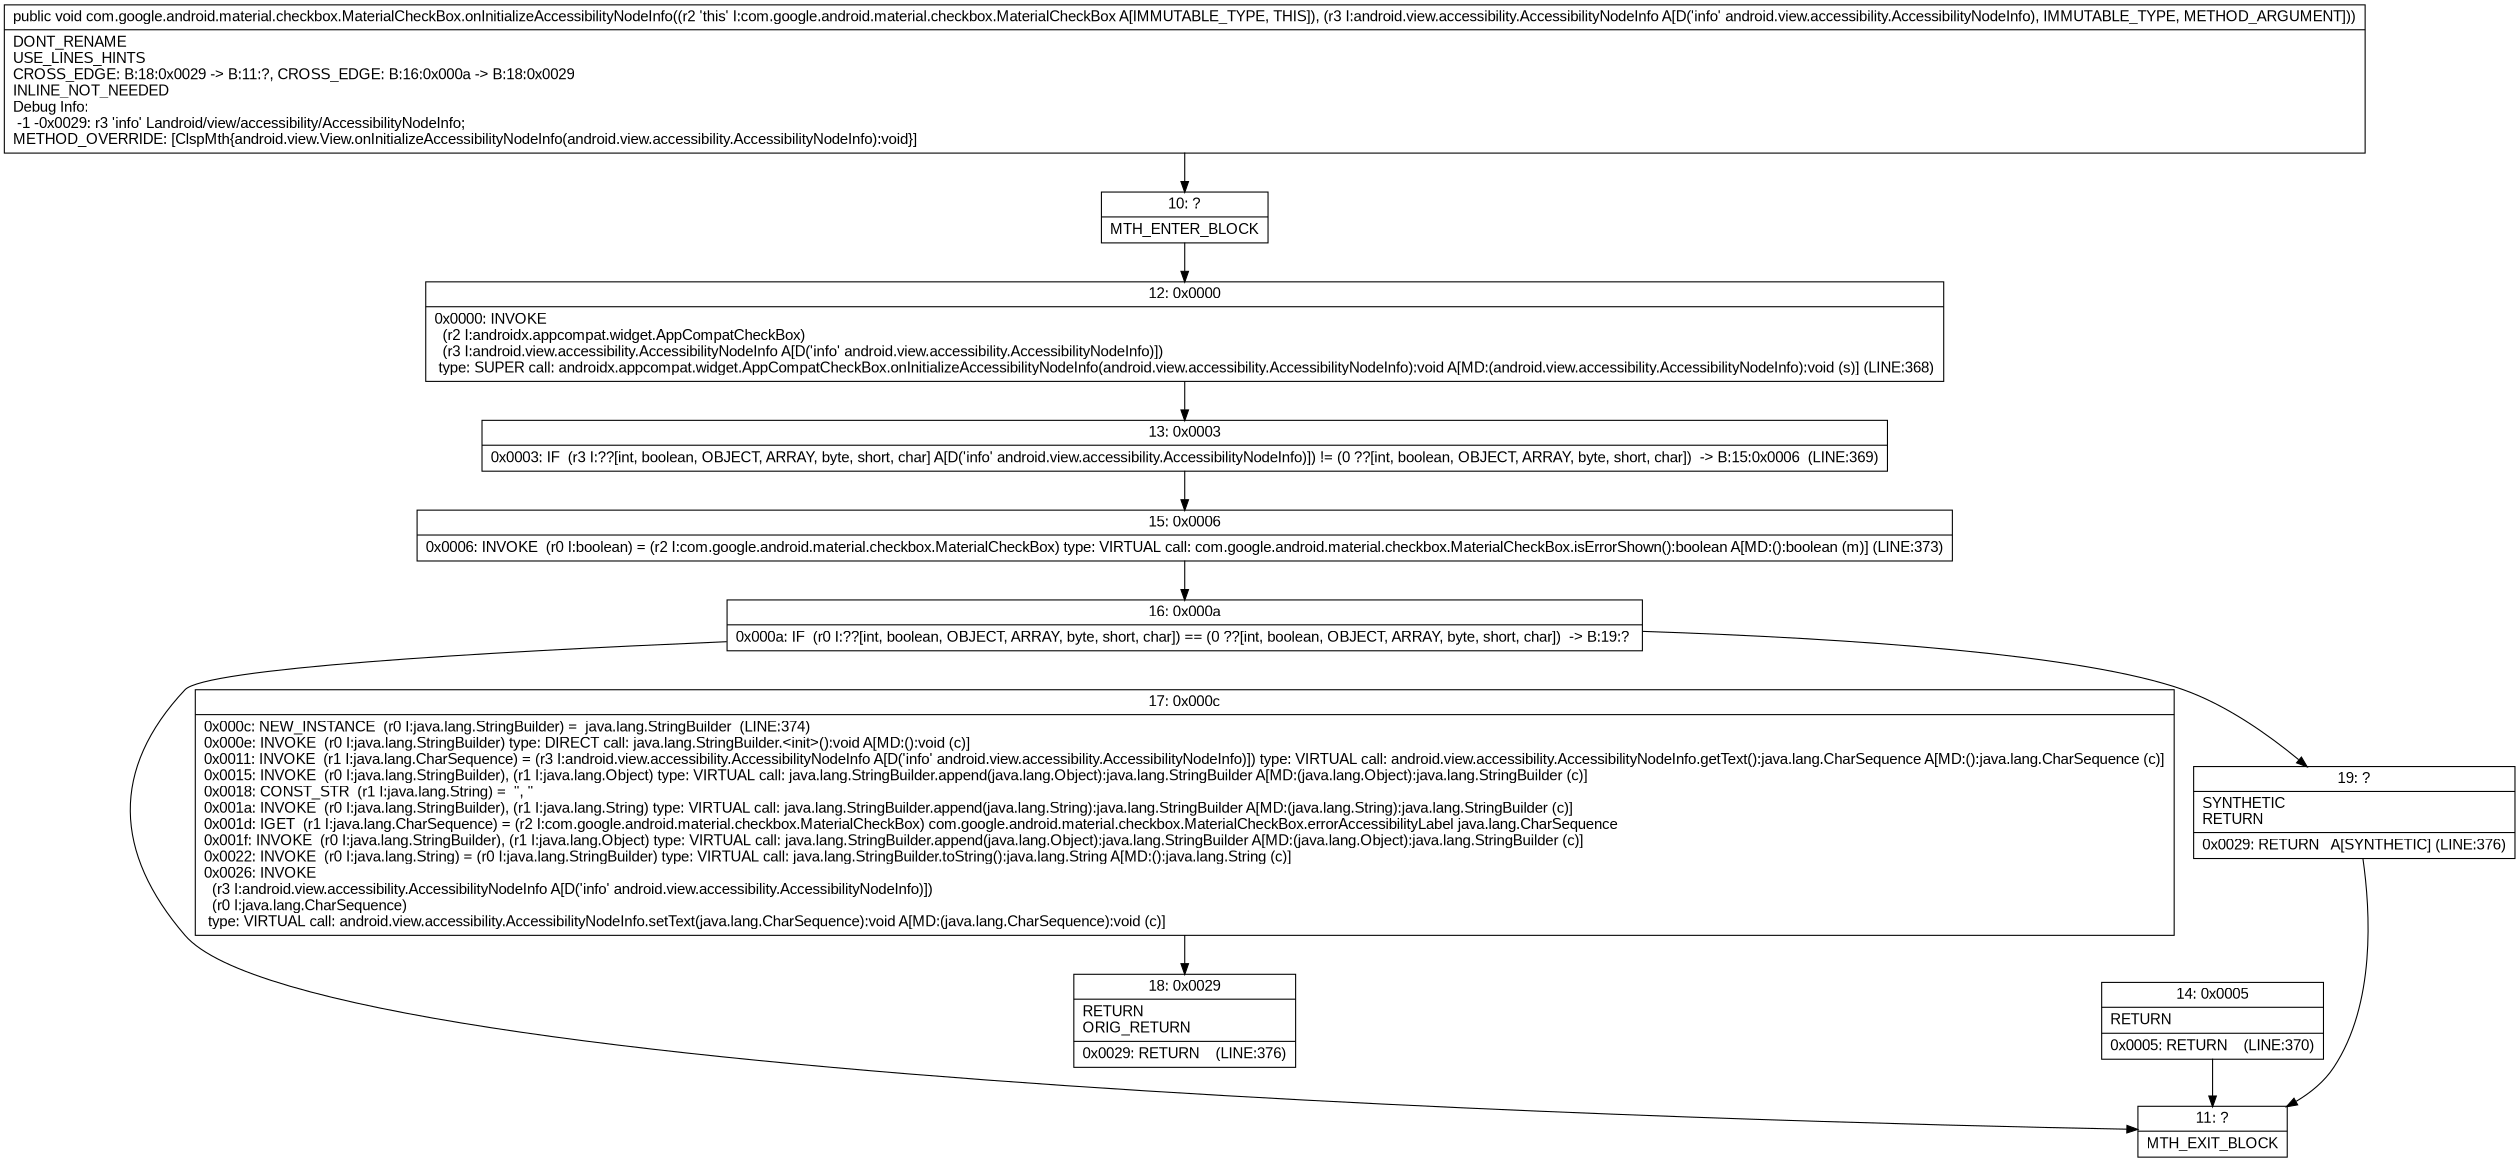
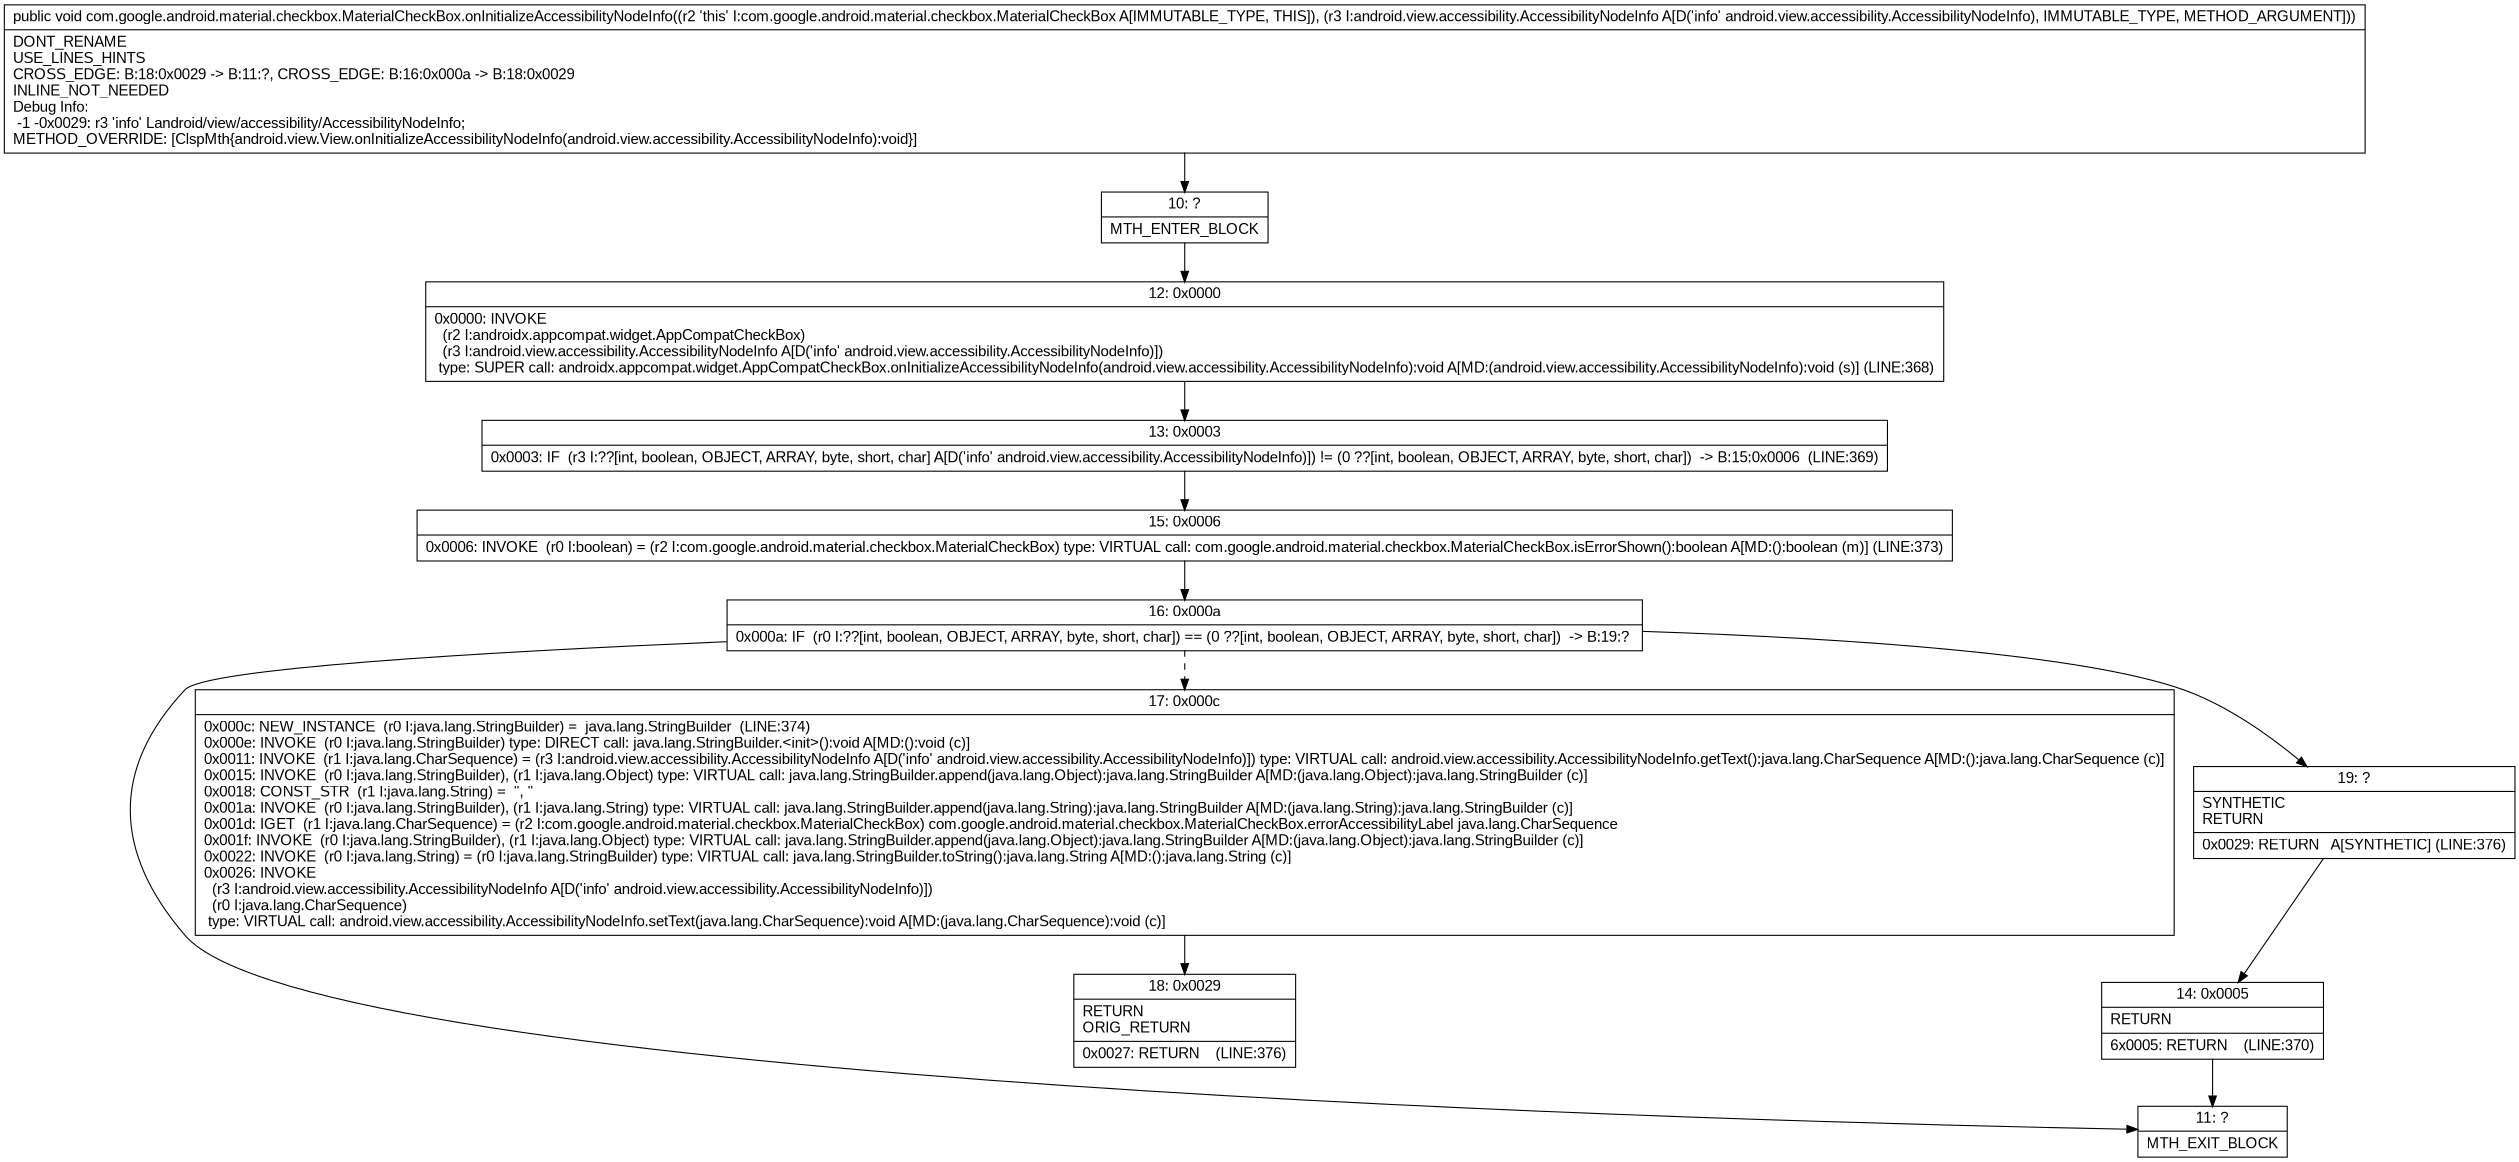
edge "16: 0x000a" -> "17: 0x000c": added
edge "19: ?" -> "11: ?": now "19: ?" -> "14: 0x0005"
node "14: 0x0005": text "0x0005: RETURN    (LINE:370)" -> "6x0005: RETURN    (LINE:370)"
node "18: 0x0029": text "0x0029: RETURN    (LINE:376)" -> "0x0027: RETURN    (LINE:376)"
